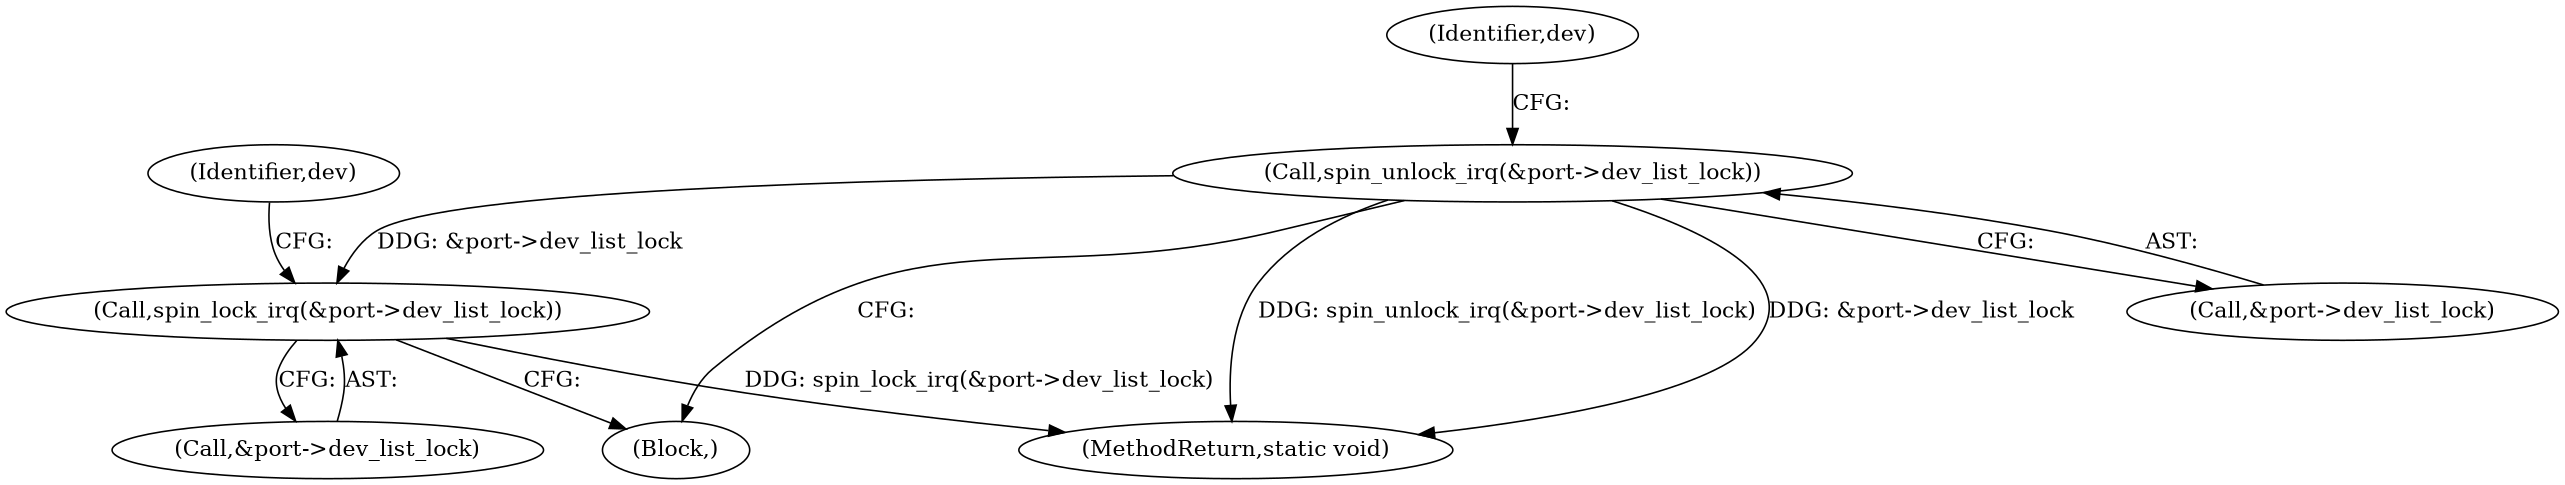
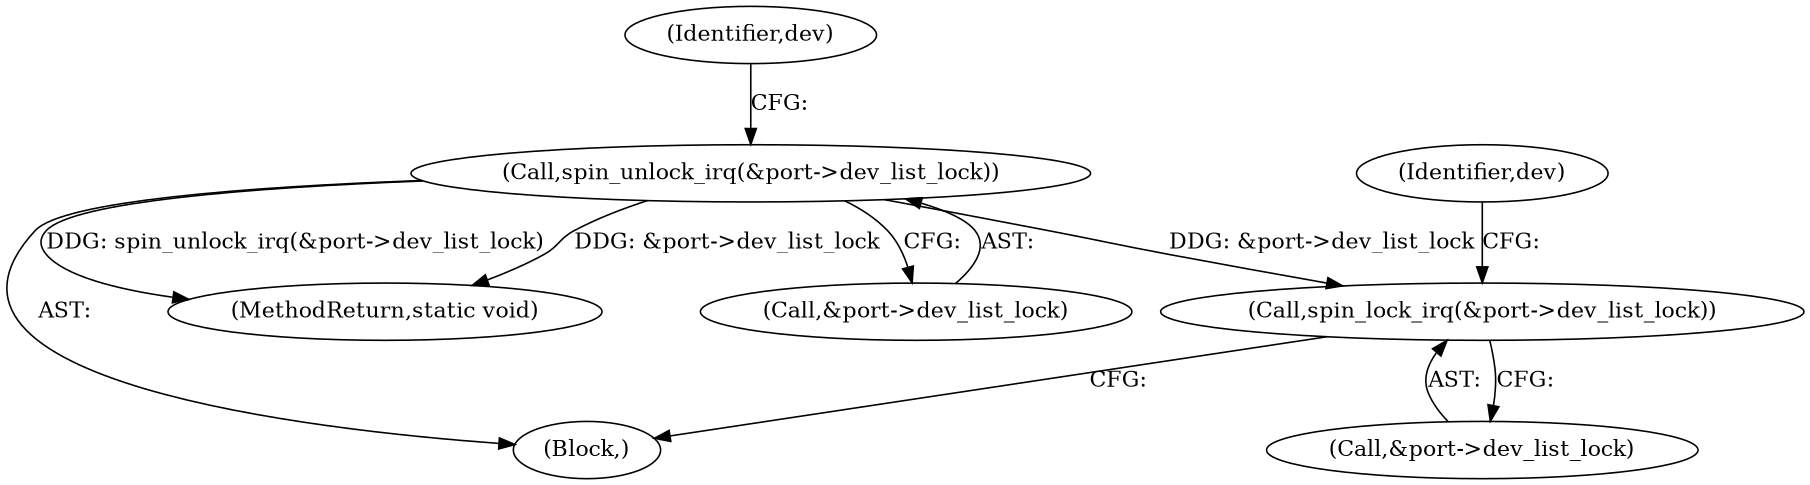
edge "(Call,spin_unlock_irq(&port->dev_list_lock))" -> "(Block,)": label "CFG: " -> "AST: "
edge "(Call,spin_lock_irq(&port->dev_list_lock))" -> "(MethodReturn,static void)": removed, label "DDG: spin_lock_irq(&port->dev_list_lock)"
